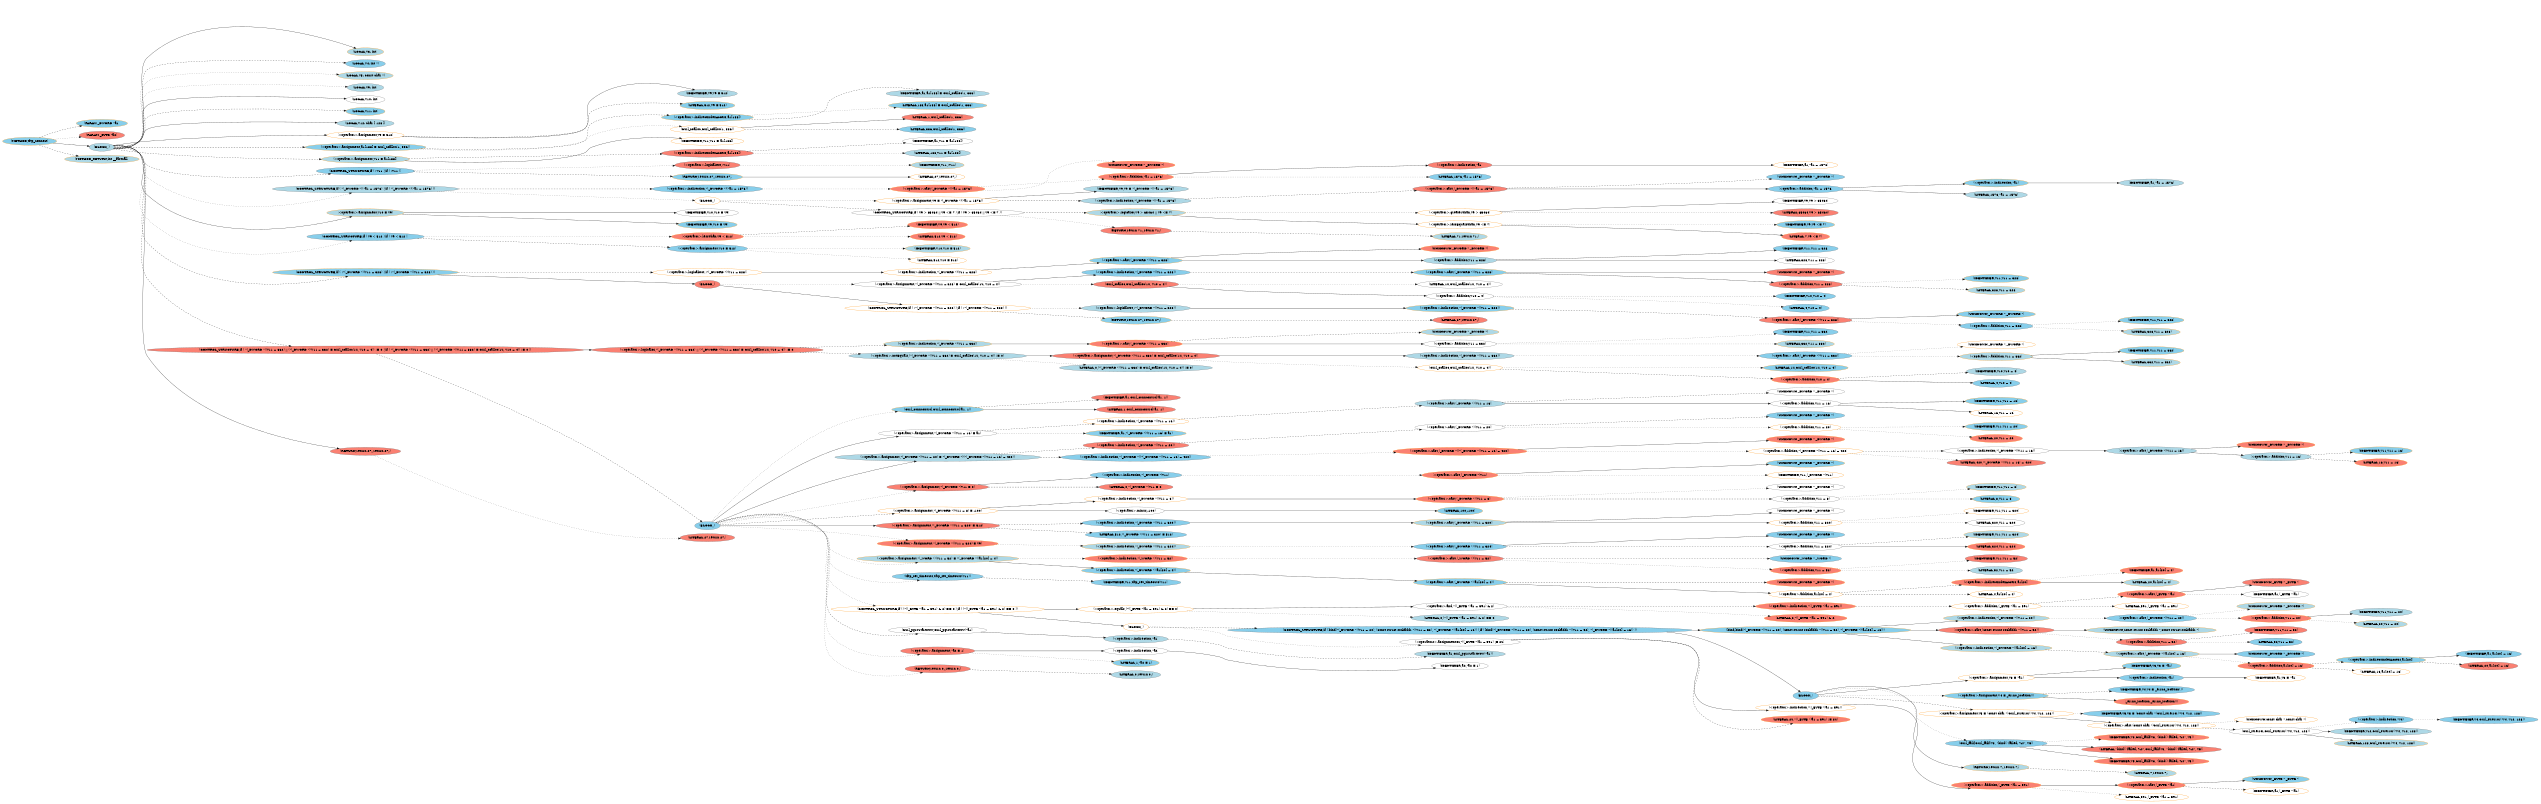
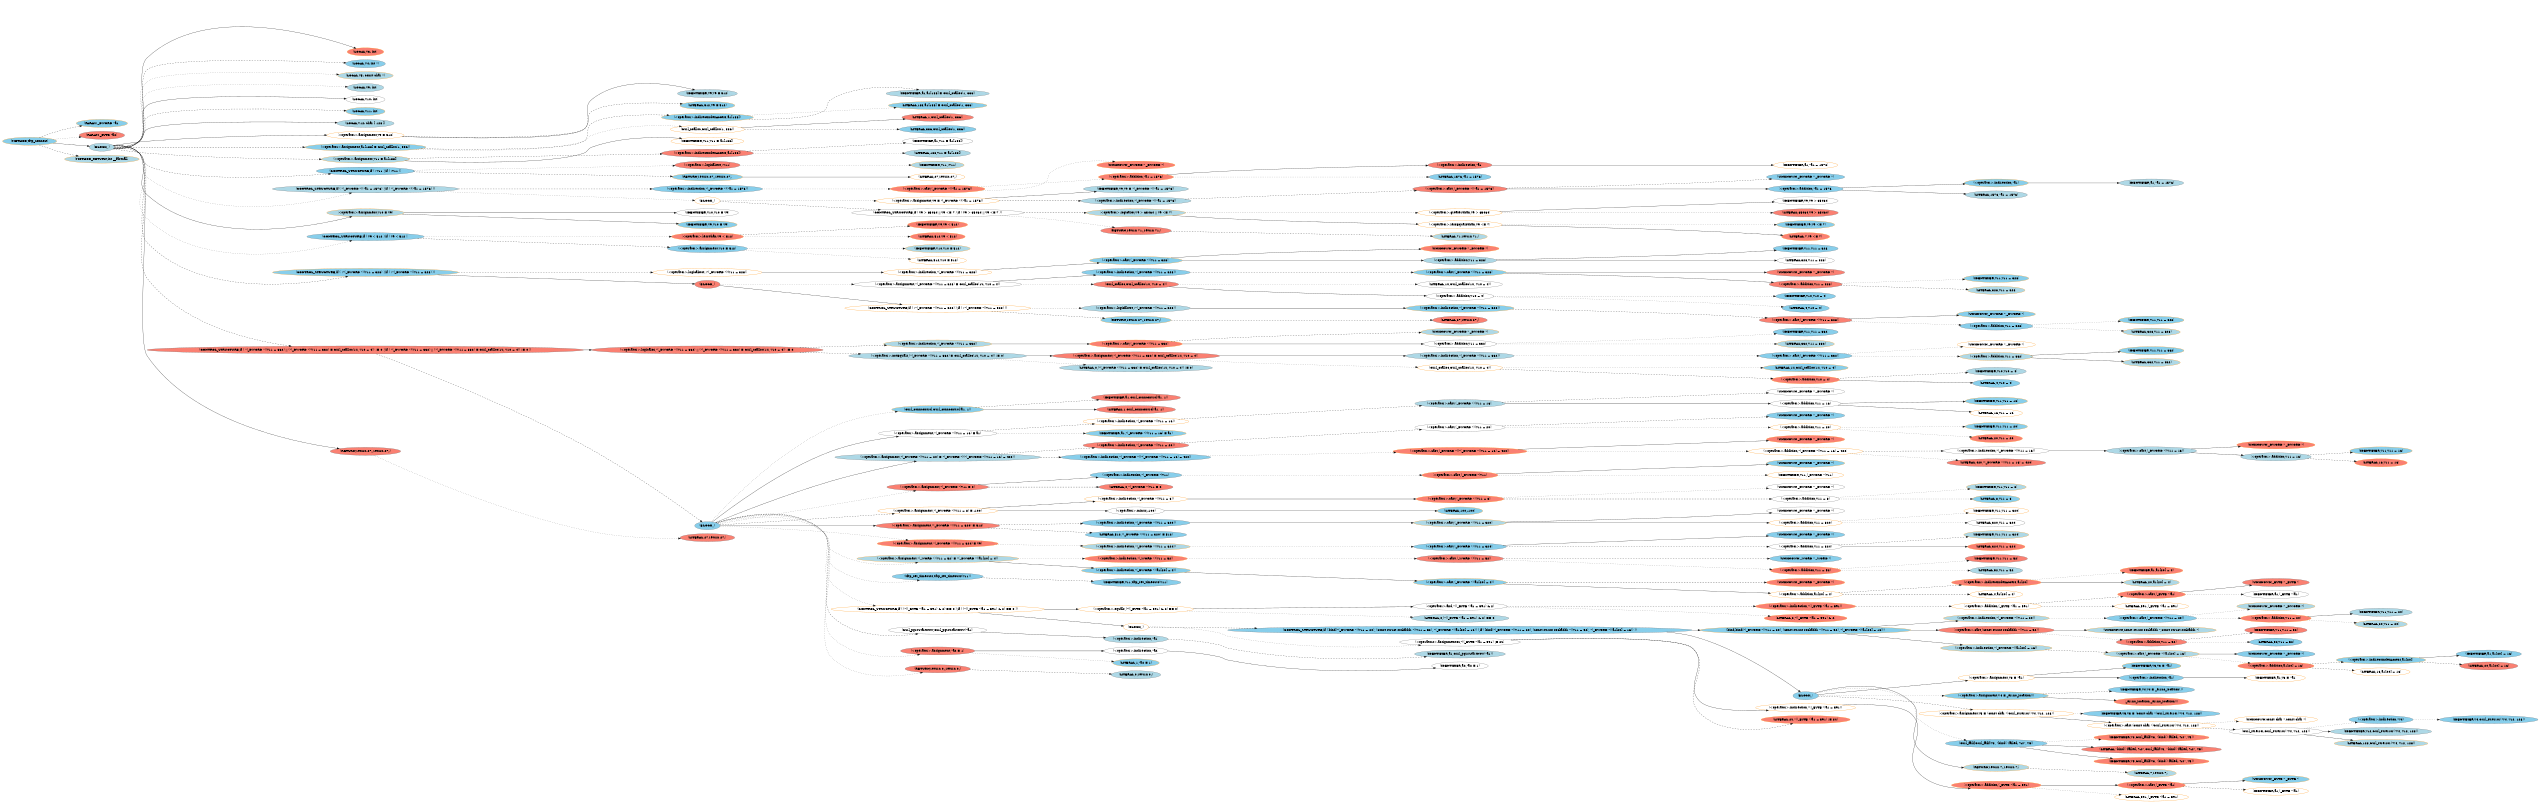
node "(LOCAL,v3: int)": fillcolor lightblue -> salmon
